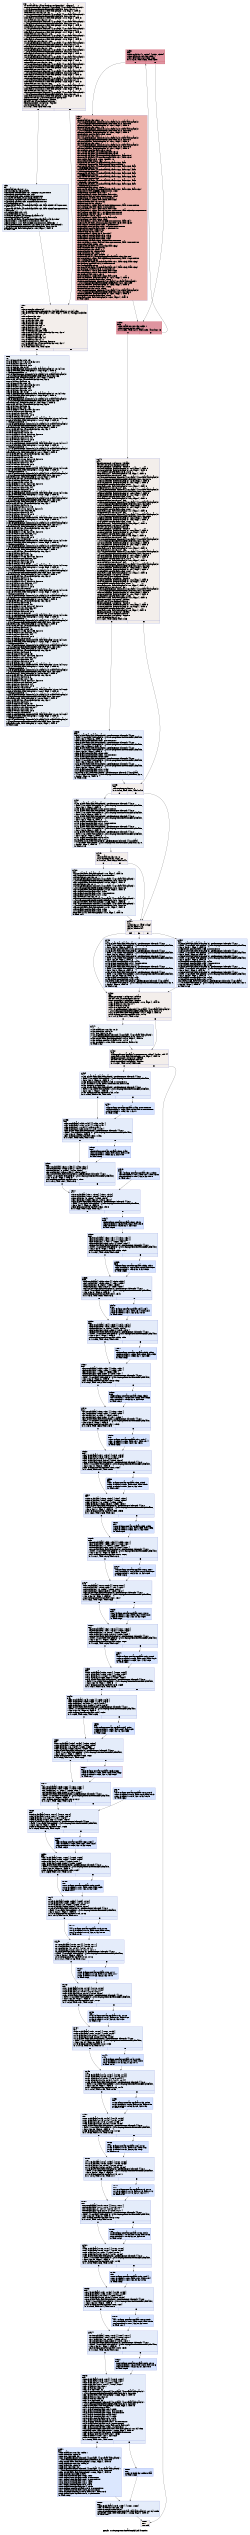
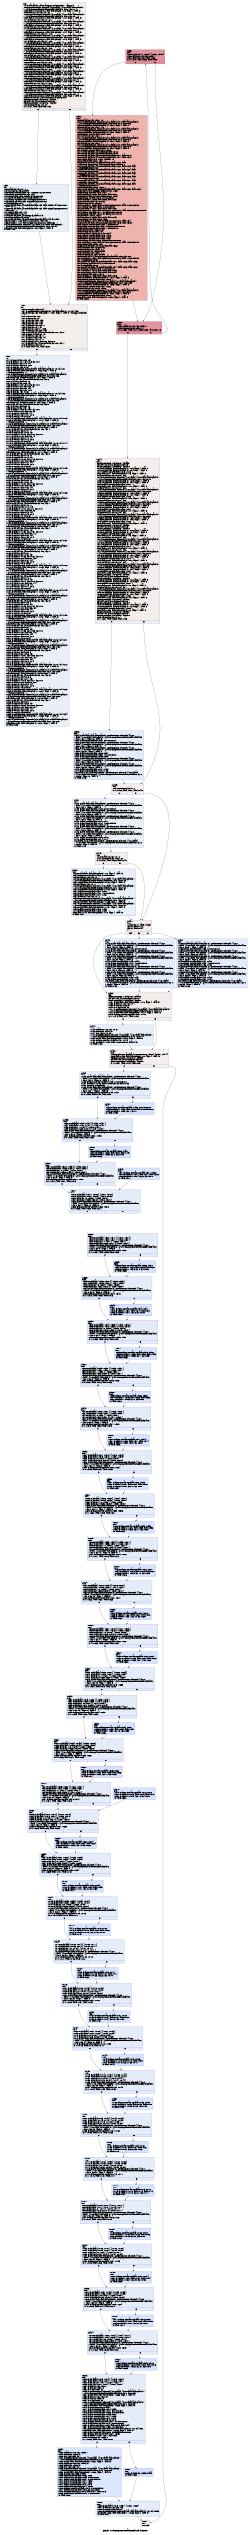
node "%524:": removed
